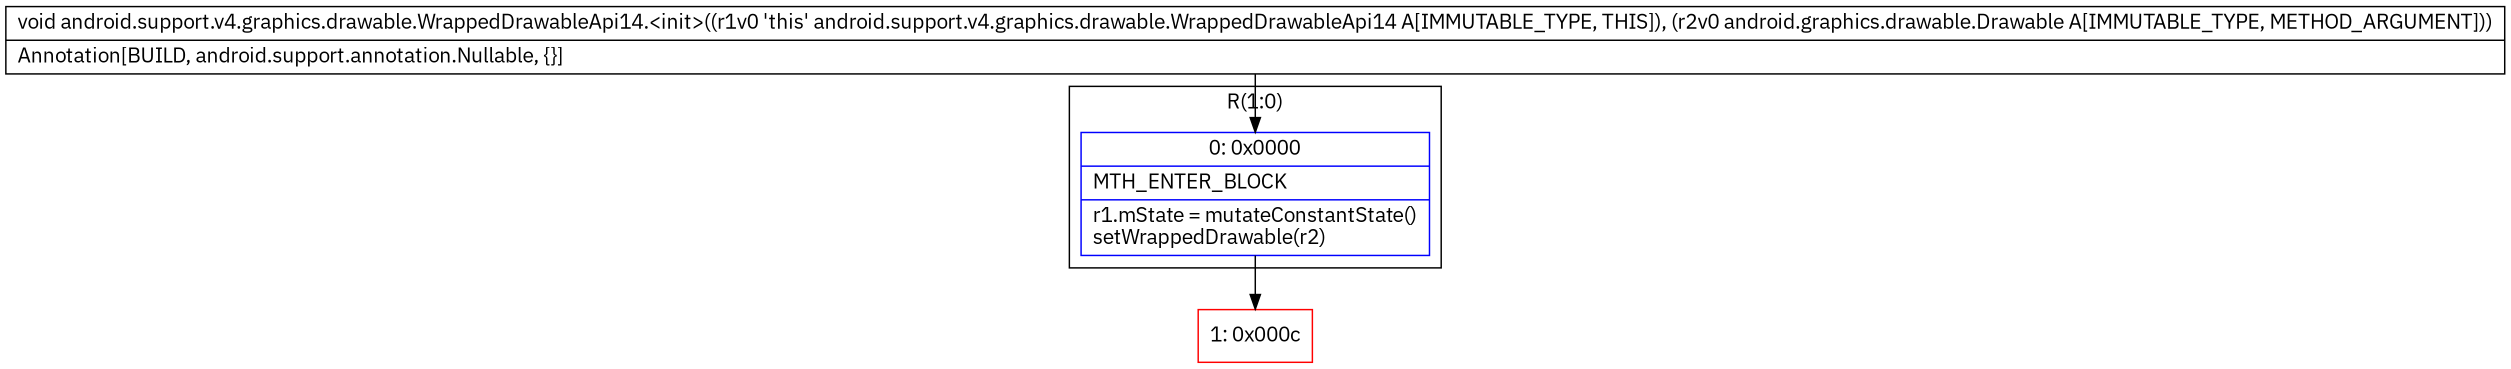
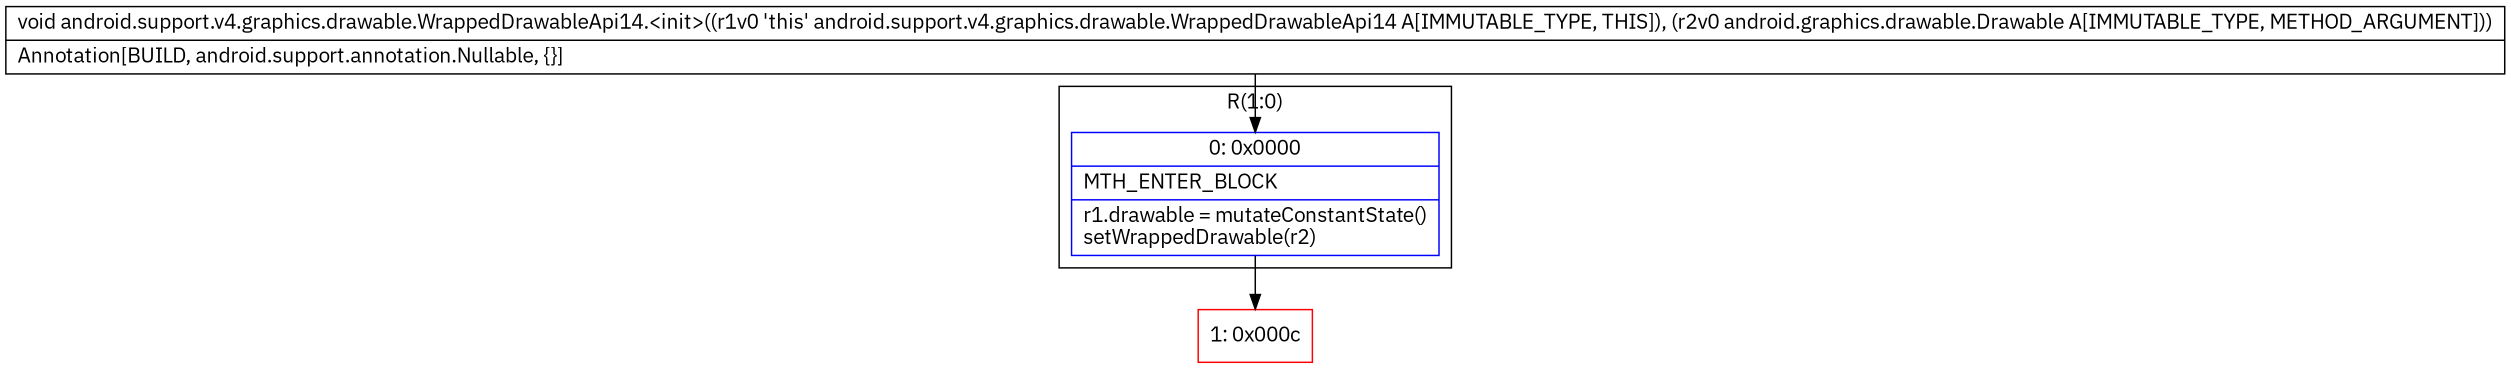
node "0: 0x0000": text "r1.mState = mutateConstantState()" -> "r1.drawable = mutateConstantState()"
